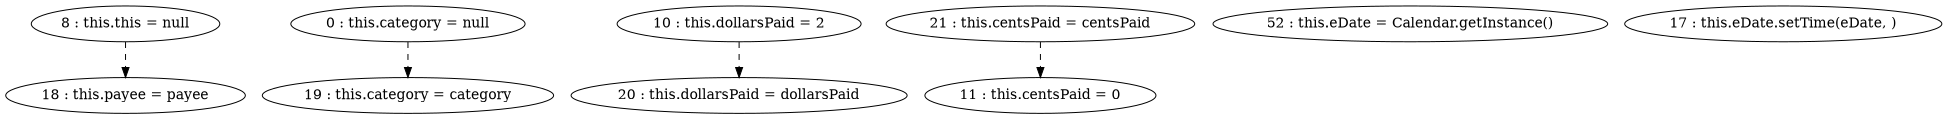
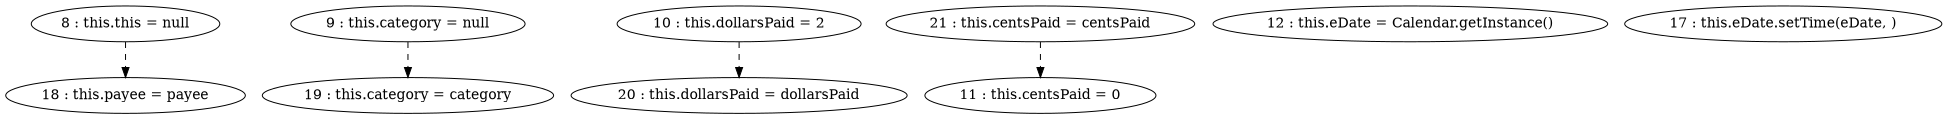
node "0 : this.category = null": label "0 : this.category = null" -> "9 : this.category = null"
node "52 : this.eDate = Calendar.getInstance()": label "52 : this.eDate = Calendar.getInstance()" -> "12 : this.eDate = Calendar.getInstance()"
